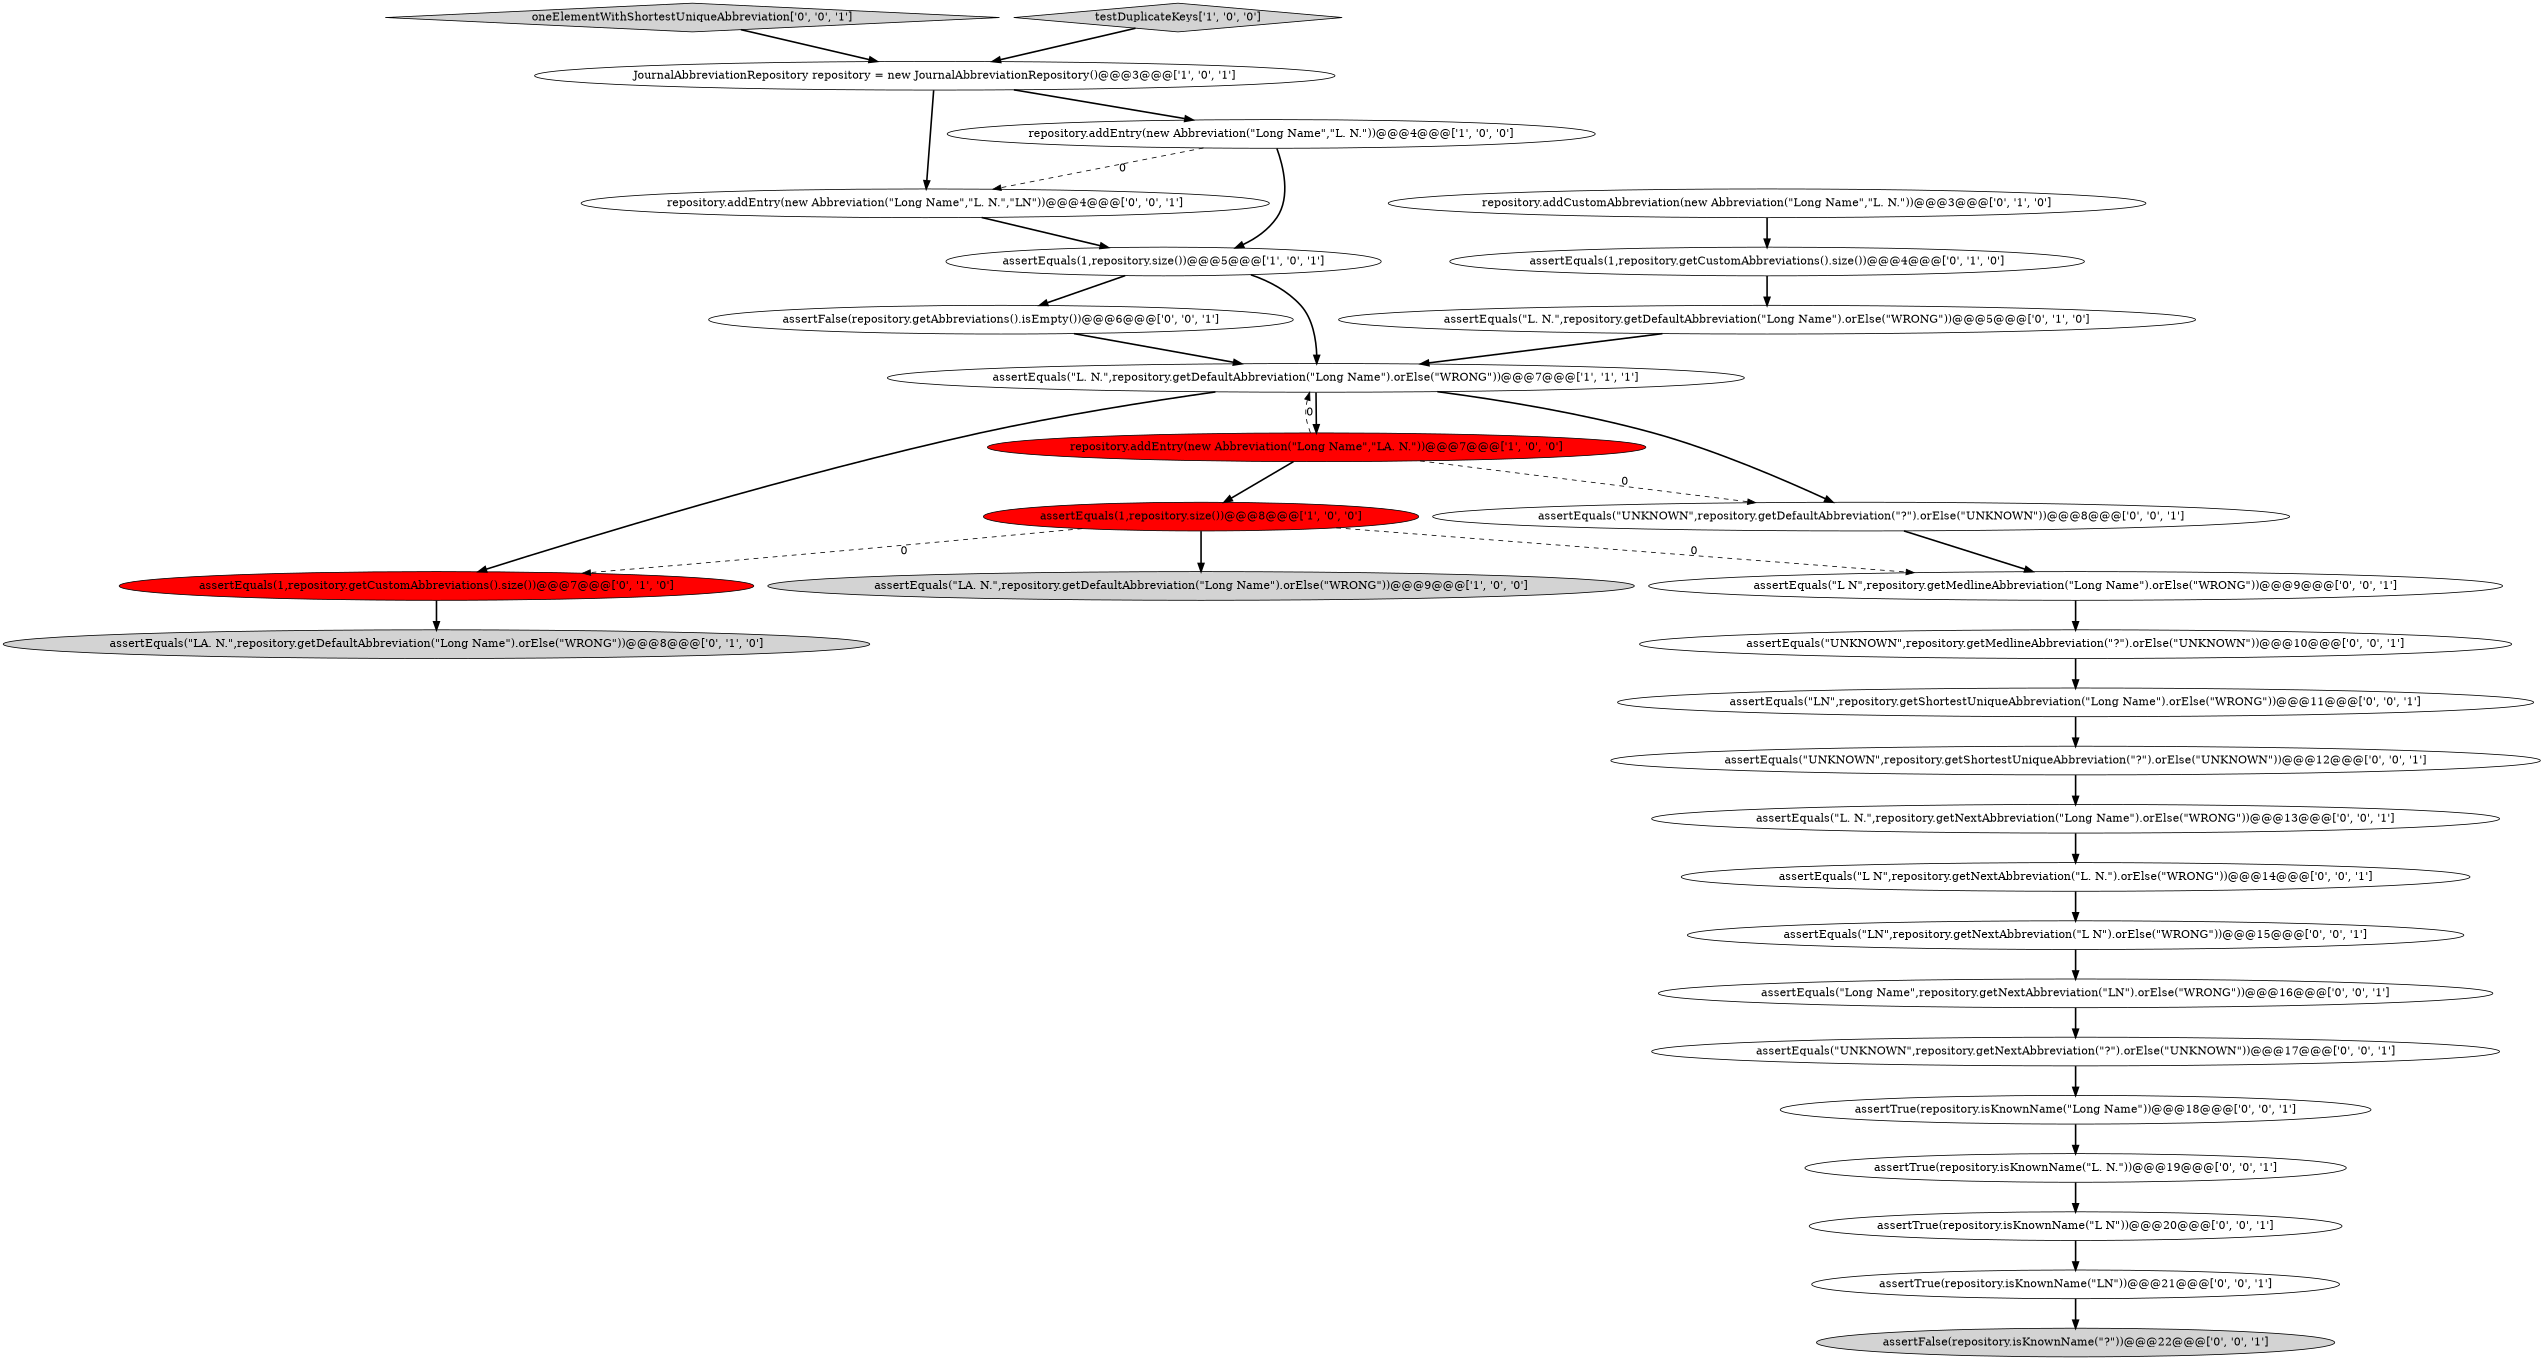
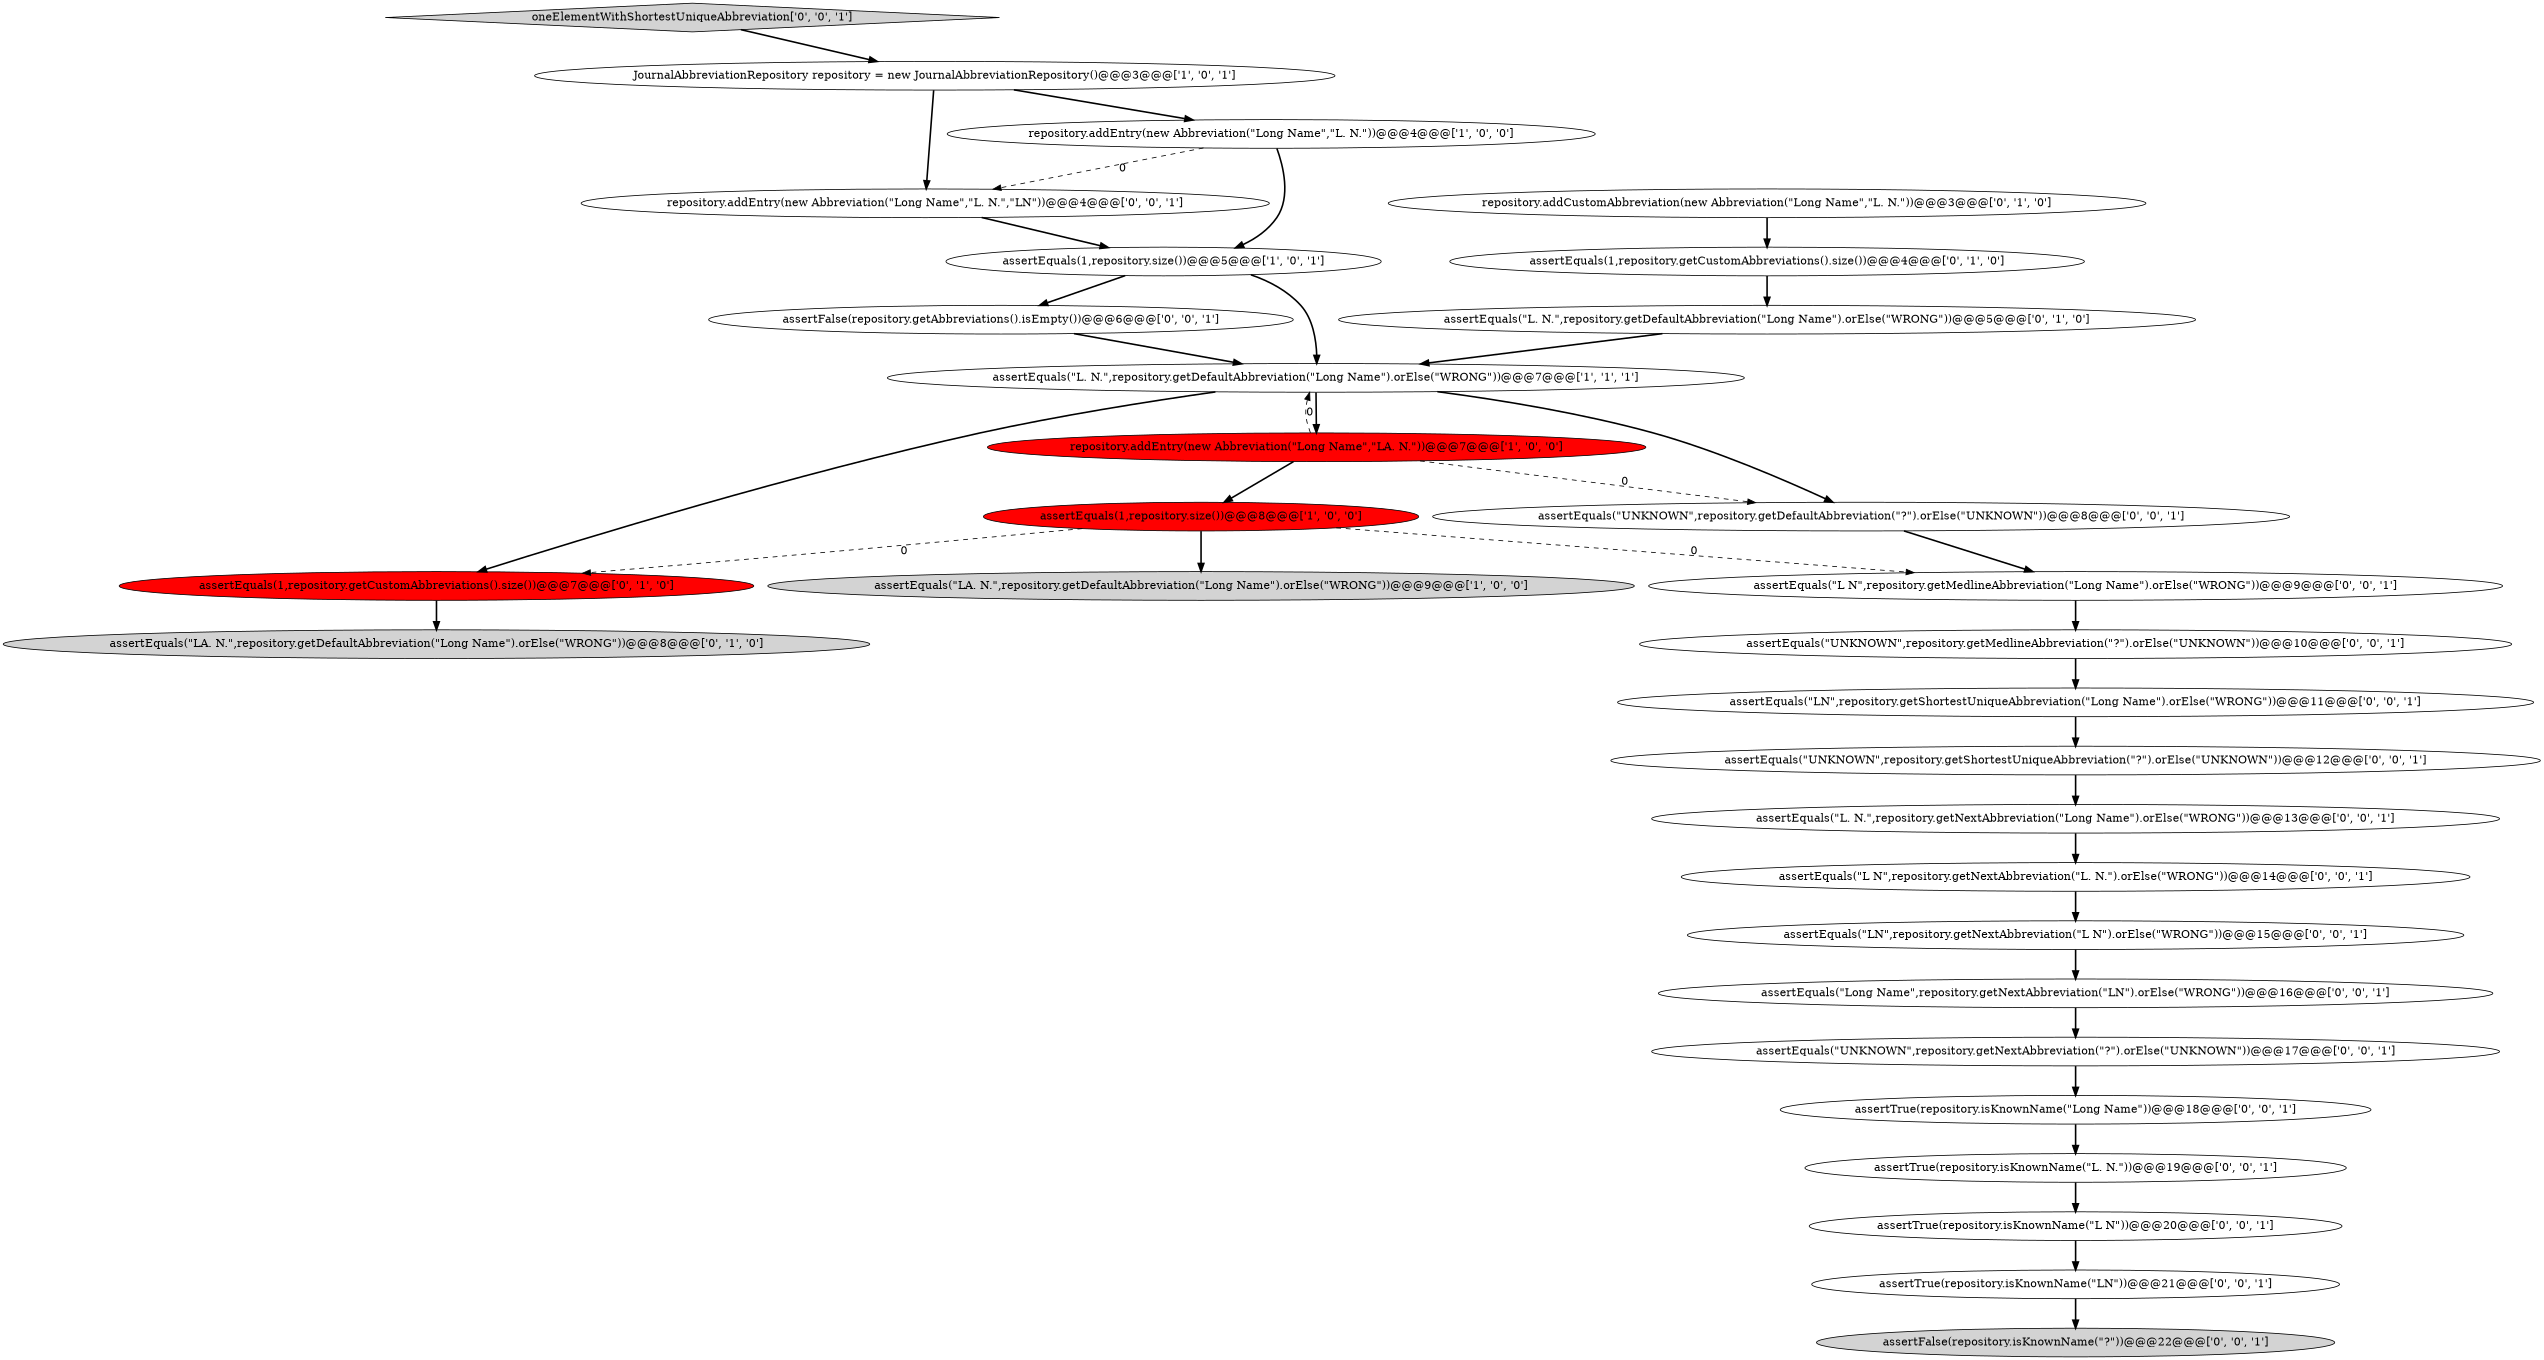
node "testDuplicateKeys['1', '0', '0']": removed
